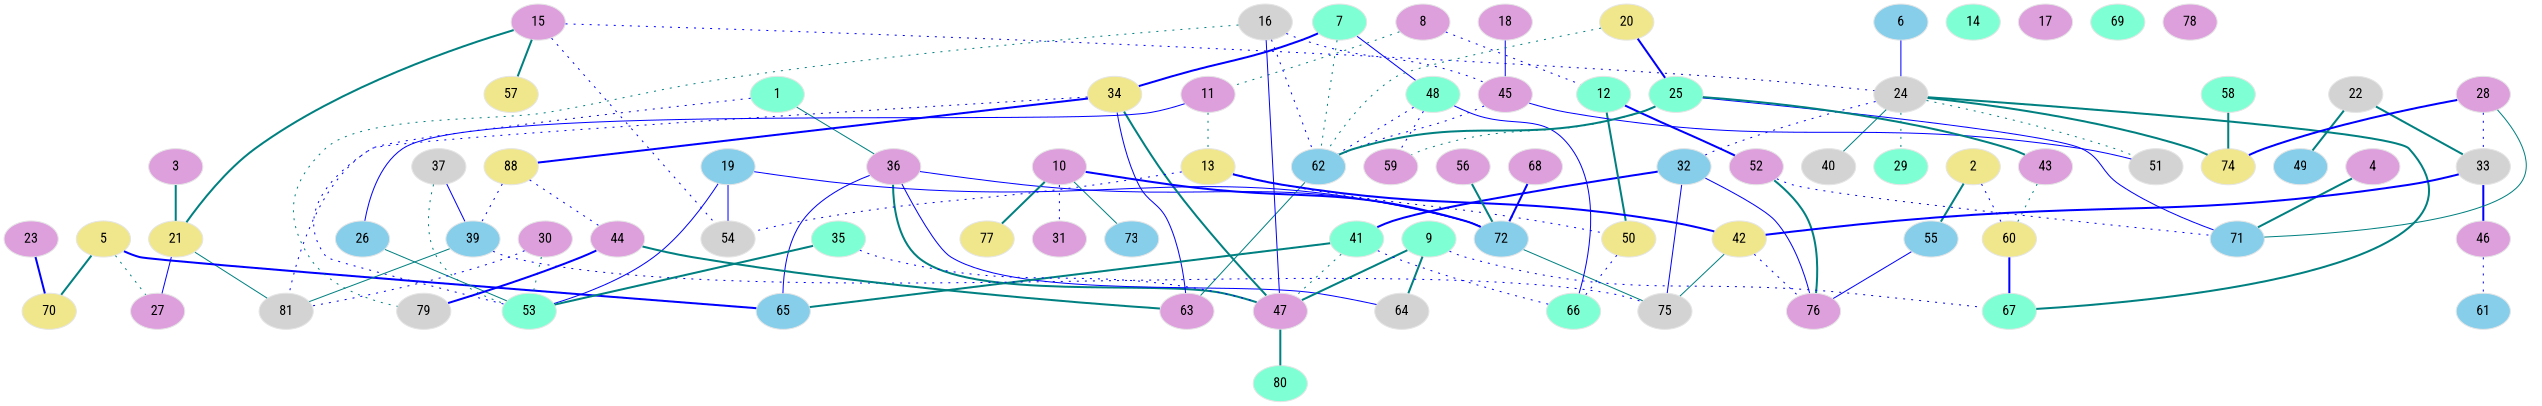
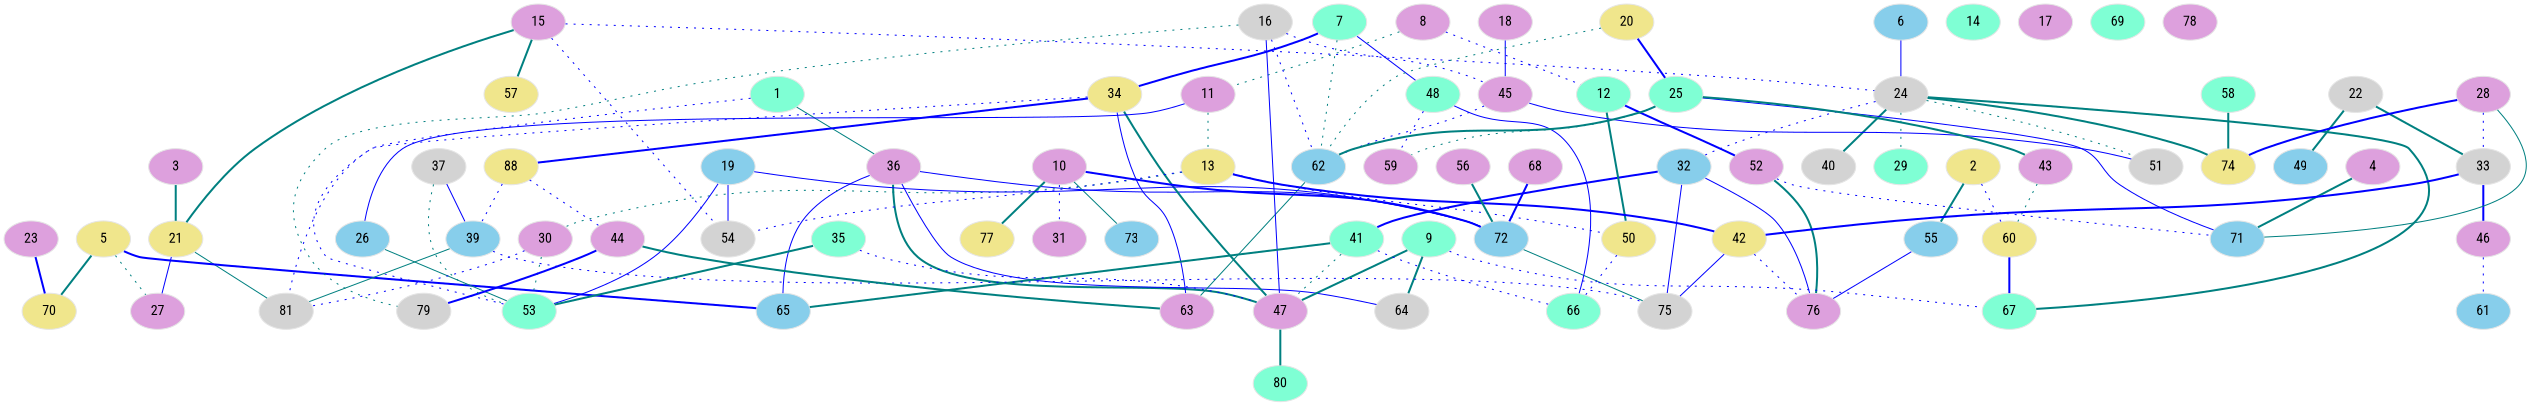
edge "24" -- "40": style solid -> bold
edge "48" -- "62": removed
edge "13" -- "30": added
edge "42" -- "75": color teal -> blue
